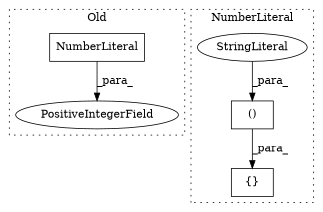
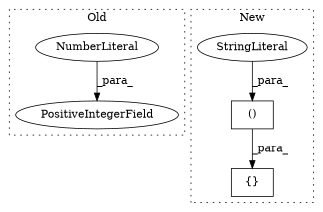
cluster "NumberLiteral": label "NumberLiteral" -> "New"
node "NumberLiteral": shape box -> ellipse
